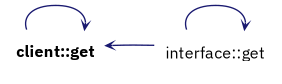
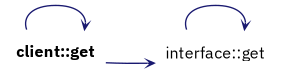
edge "interface::get" -> "client::get": reversed
